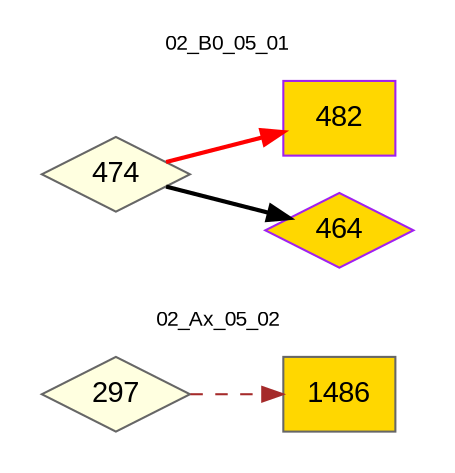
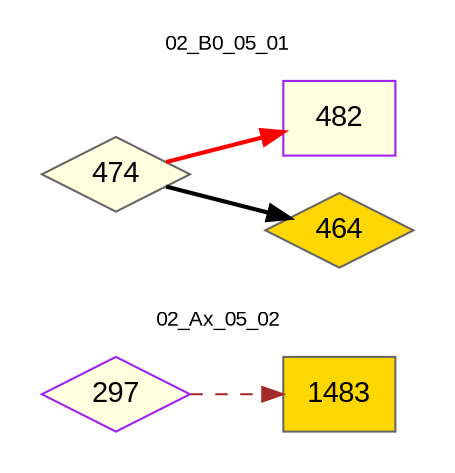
node "482": fillcolor gold -> lightyellow
node "464": color purple -> gray40
node "297": color gray40 -> purple
node "1486": label "1486" -> "1483"
